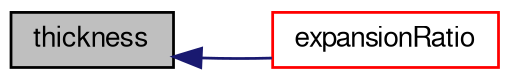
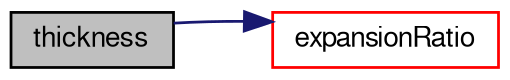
edge "expansionRatio" -> "thickness": reversed
